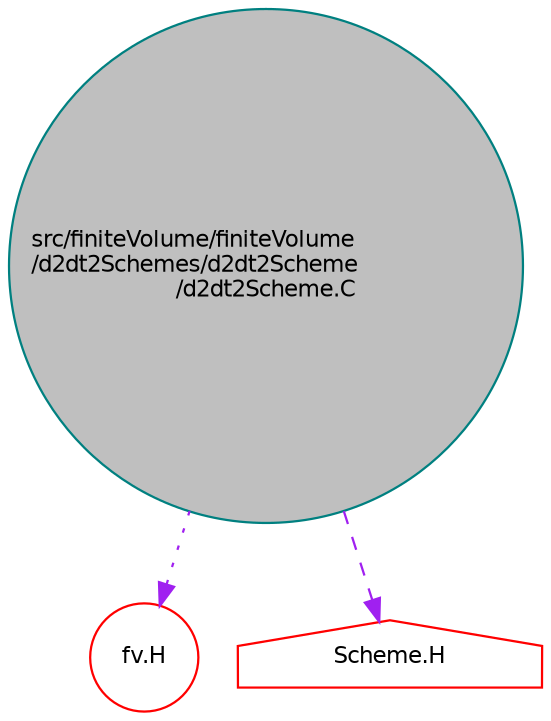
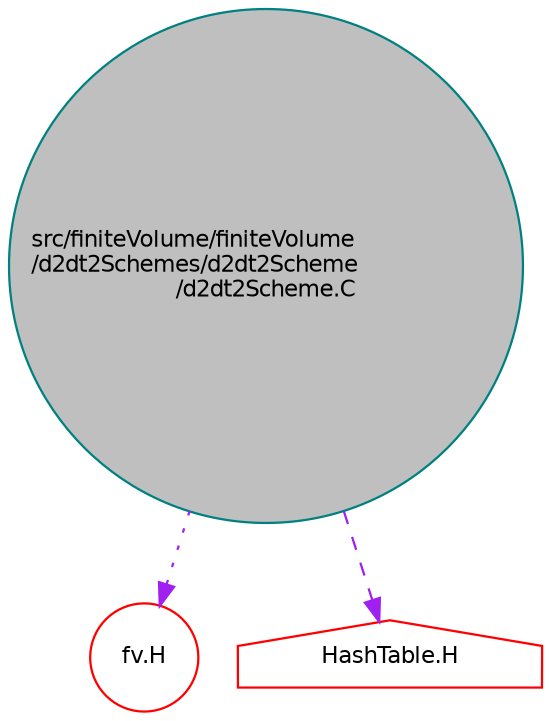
node "Scheme.H": label "Scheme.H" -> "HashTable.H"
